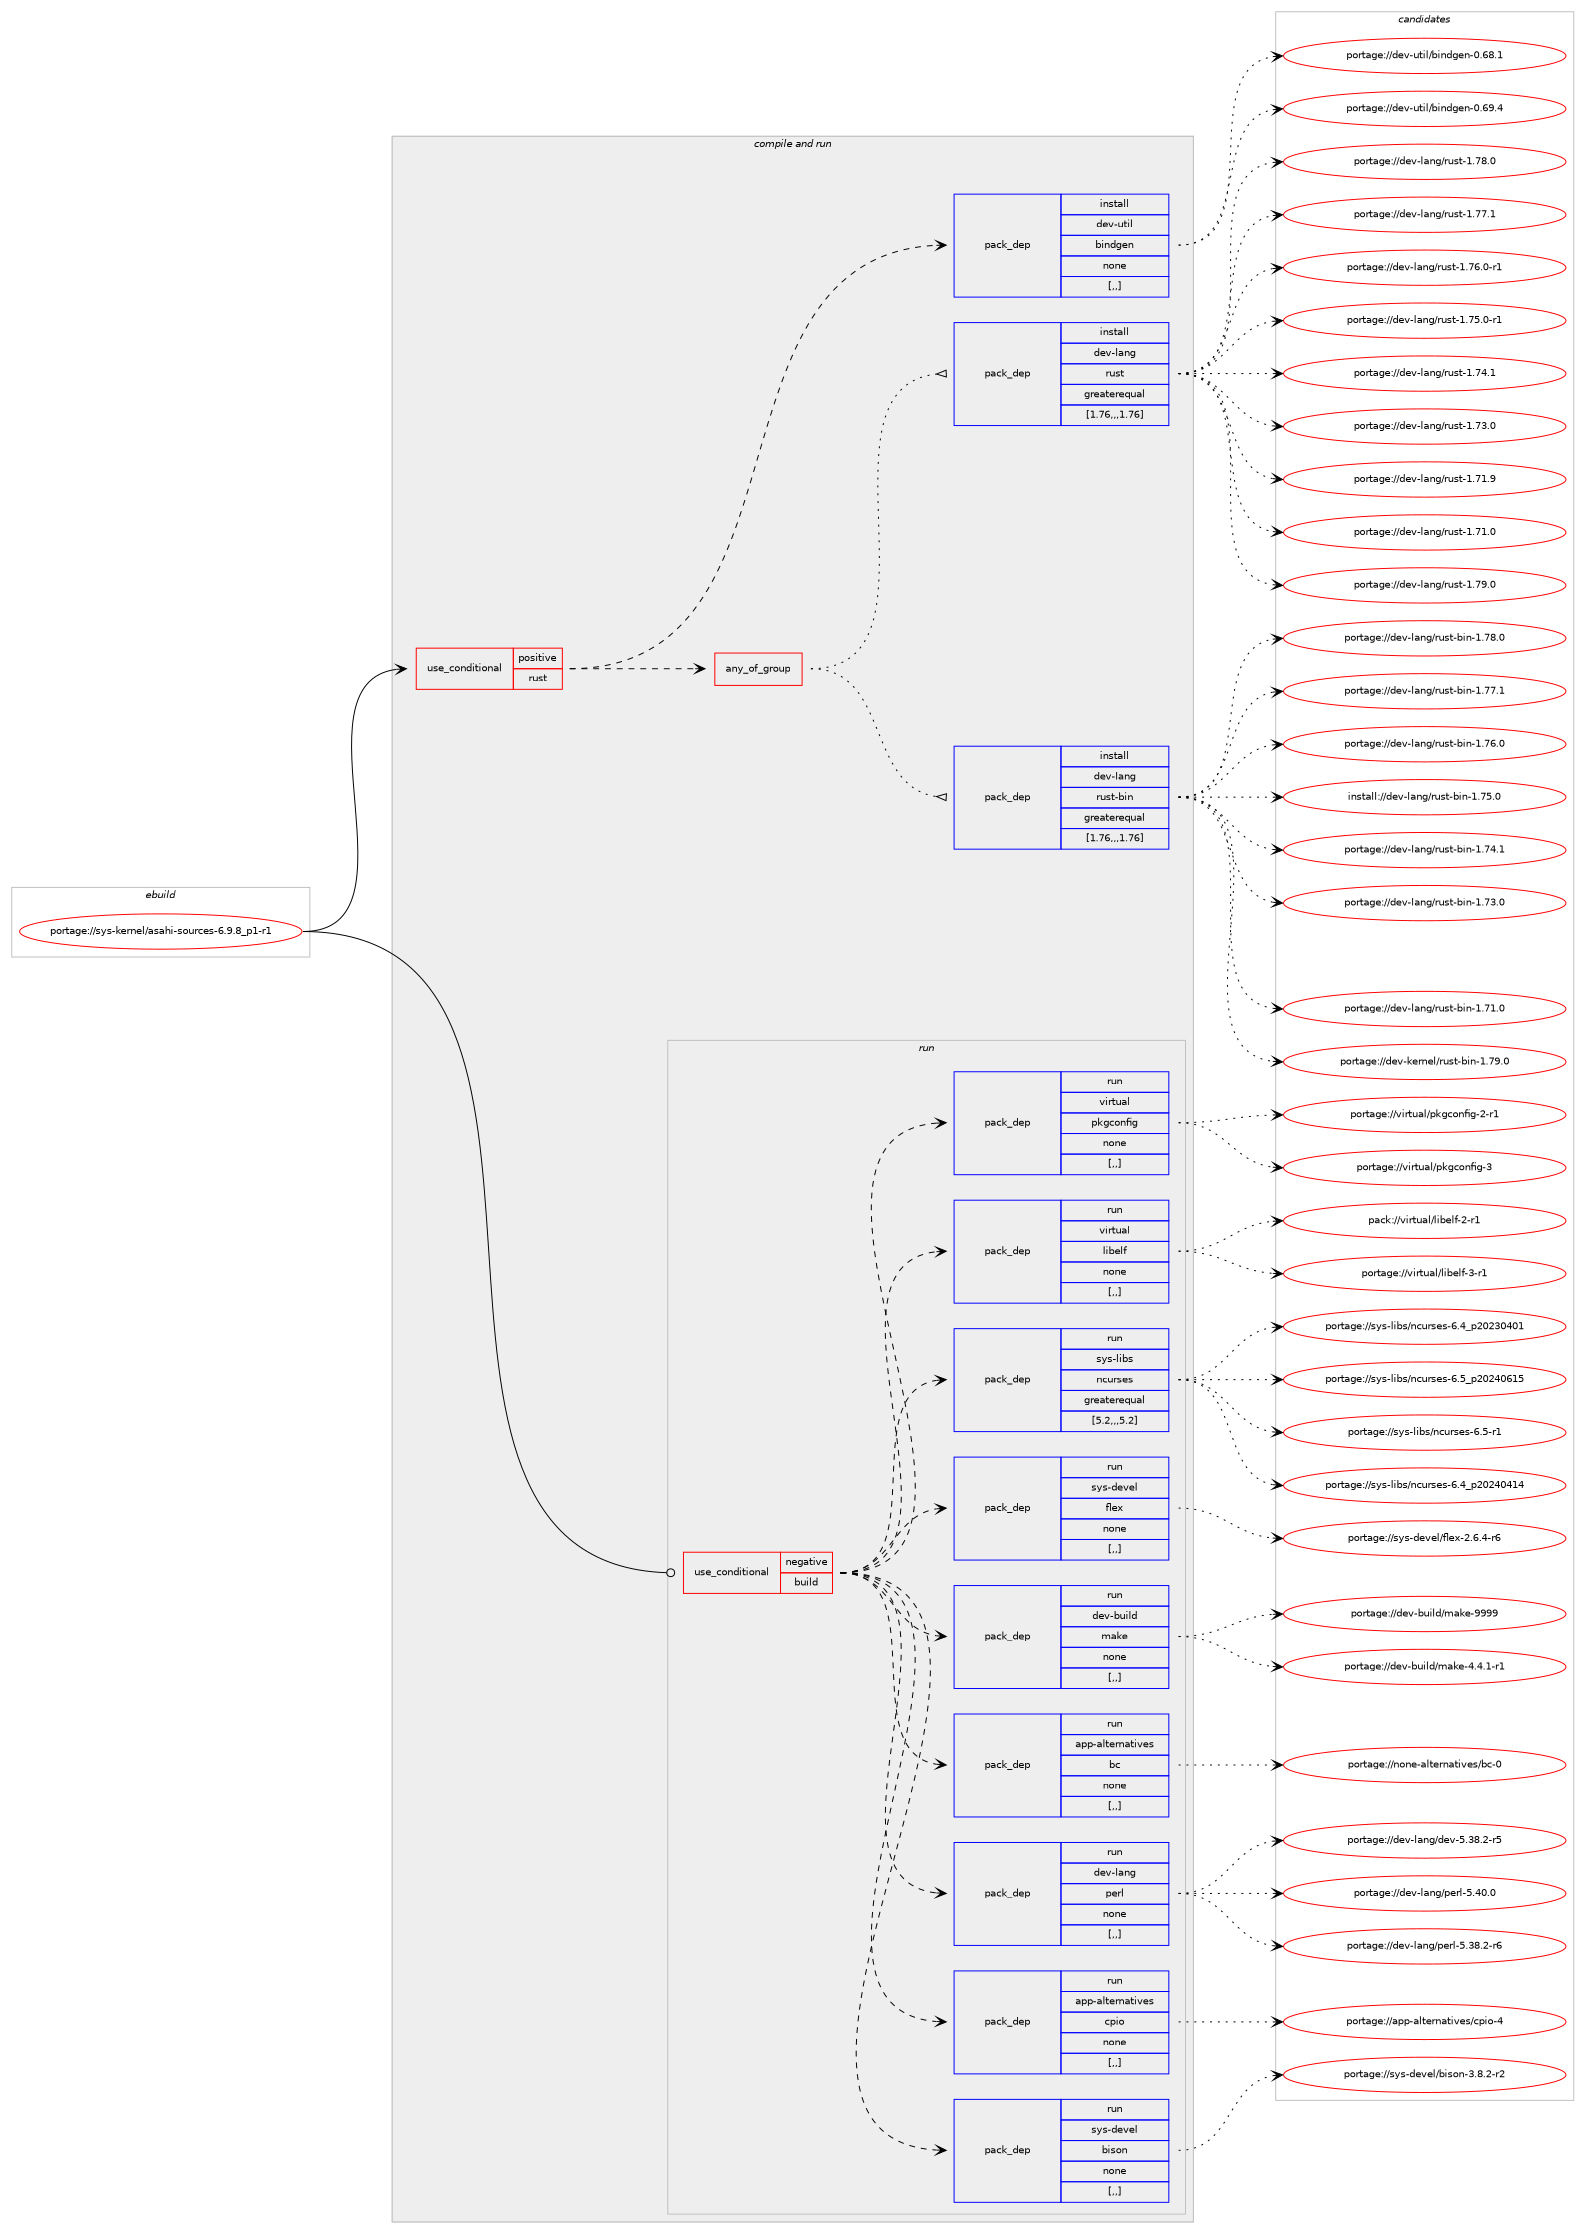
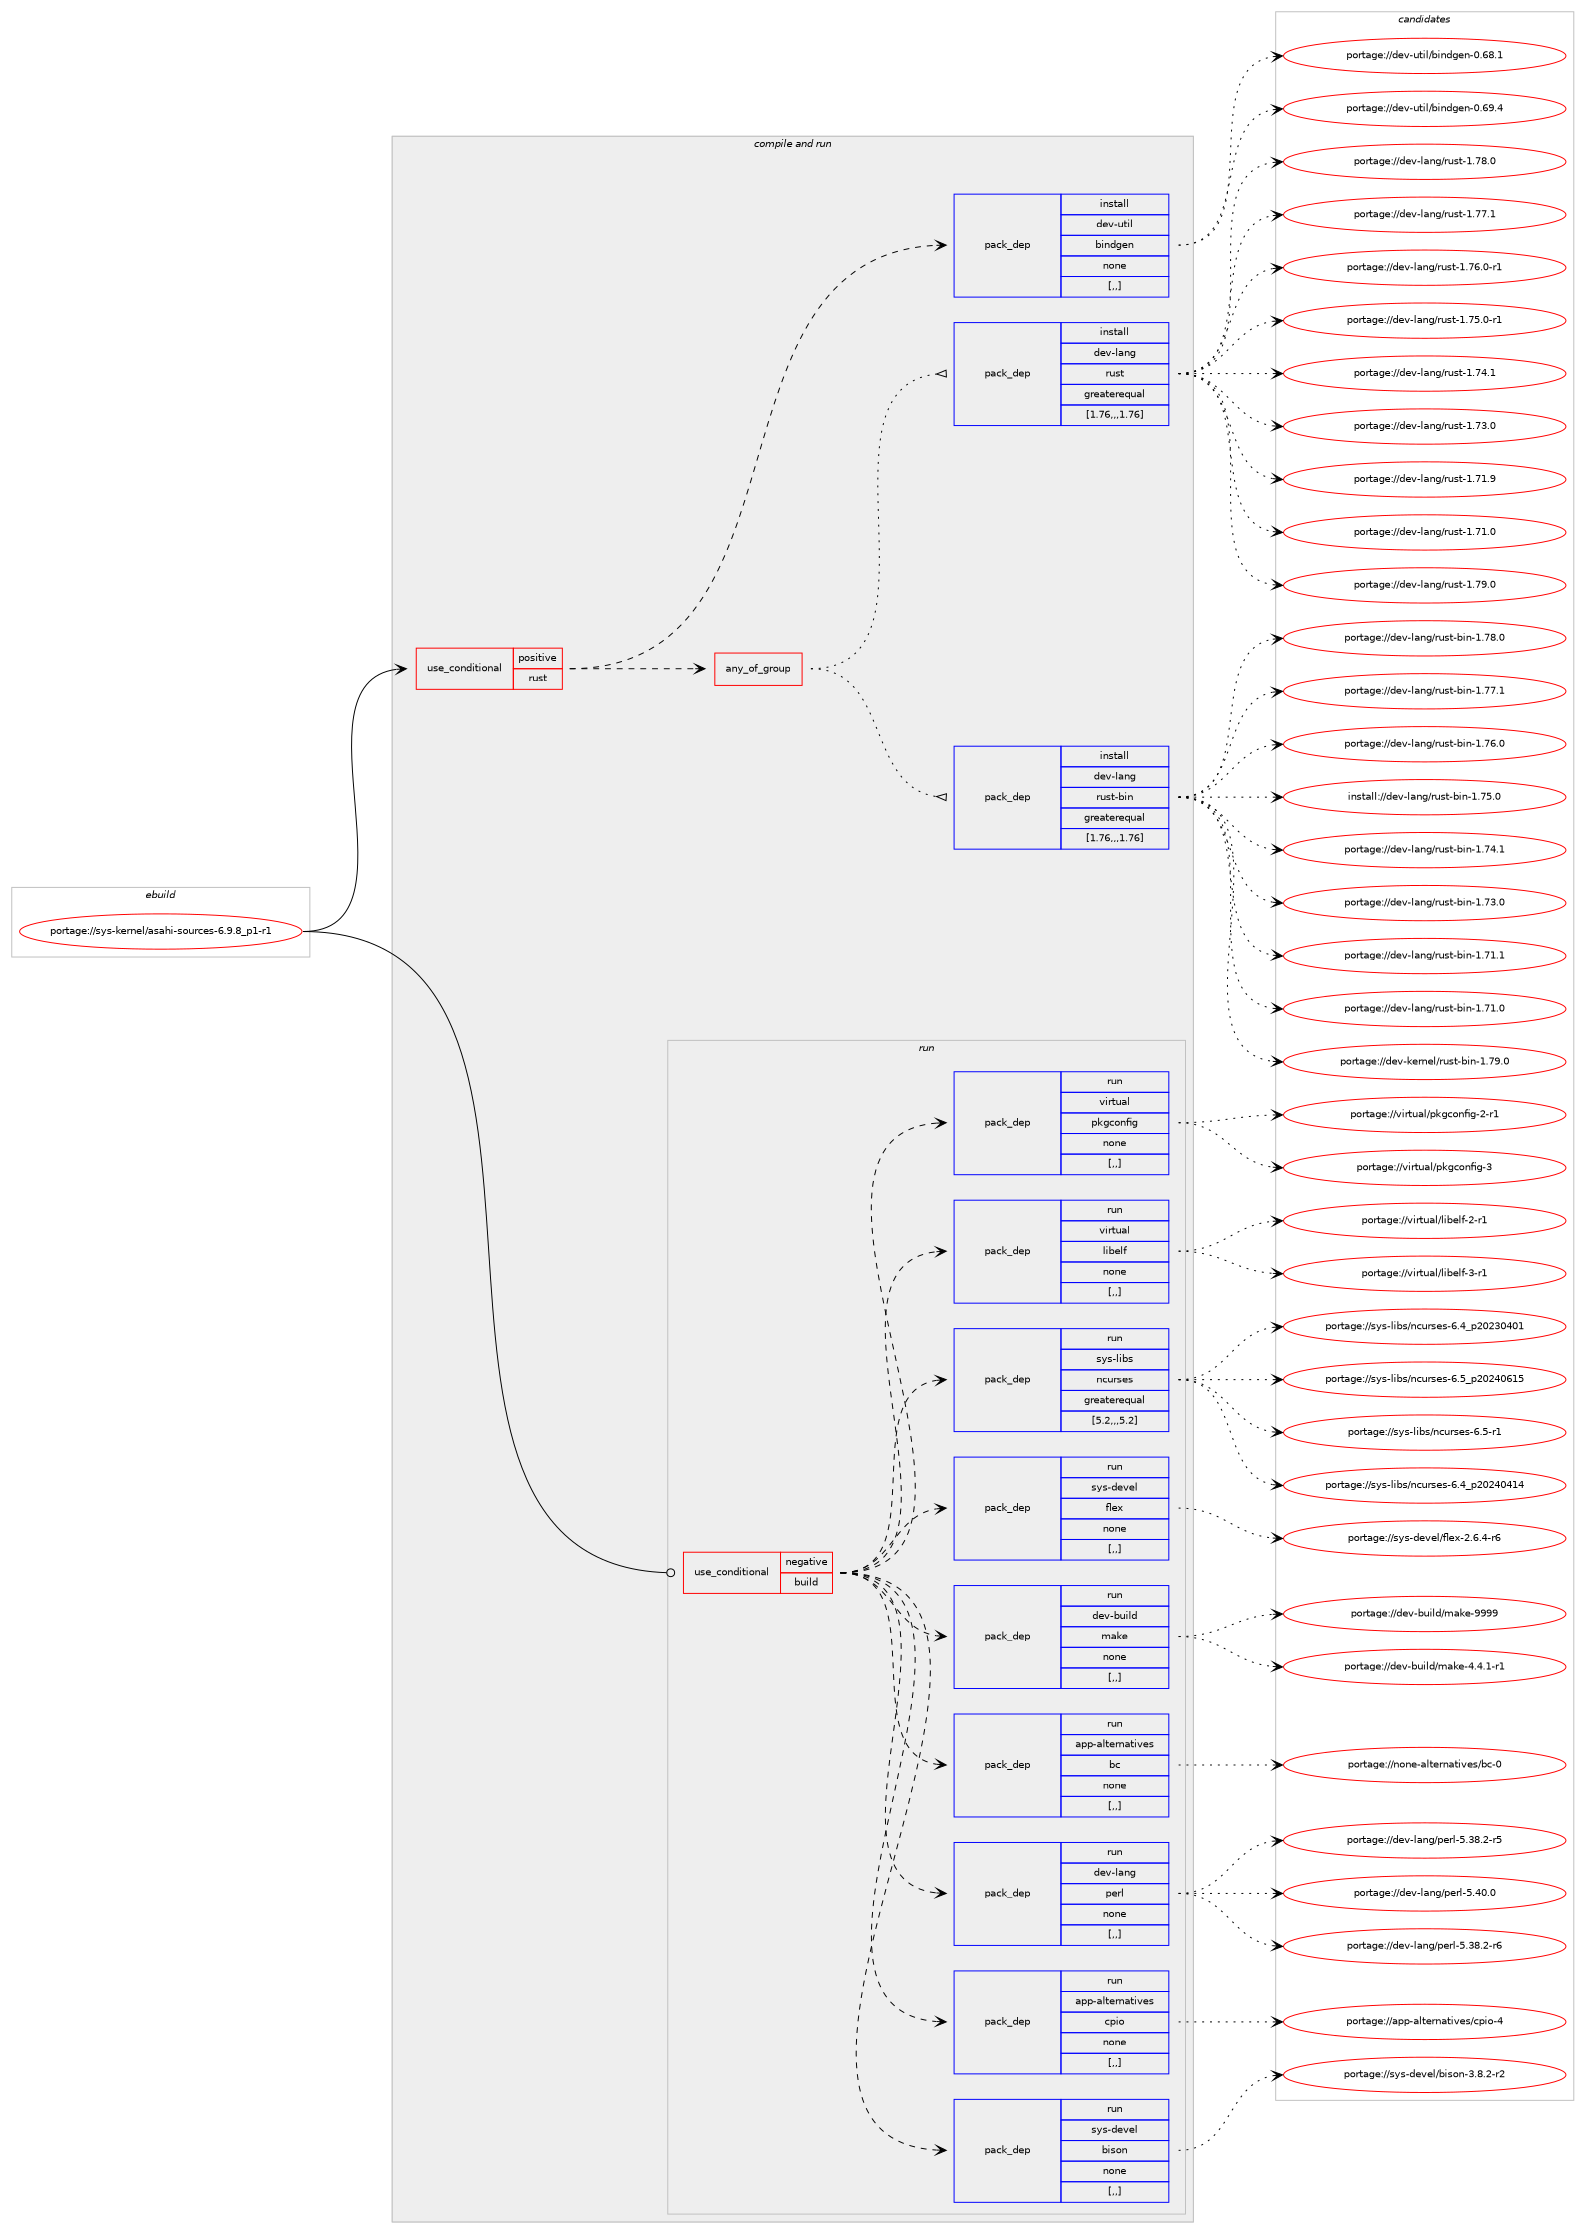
node "portage://dev-lang/rust-bin-1.71.1": added
node "pack://virtual/libelf-2-r1": label "pack://virtual/libelf-2-r1" -> "portage://virtual/libelf-2-r1"
node "portage://dev-lang/dev-5.38.2-r5": label "portage://dev-lang/dev-5.38.2-r5" -> "portage://dev-lang/perl-5.38.2-r5"
